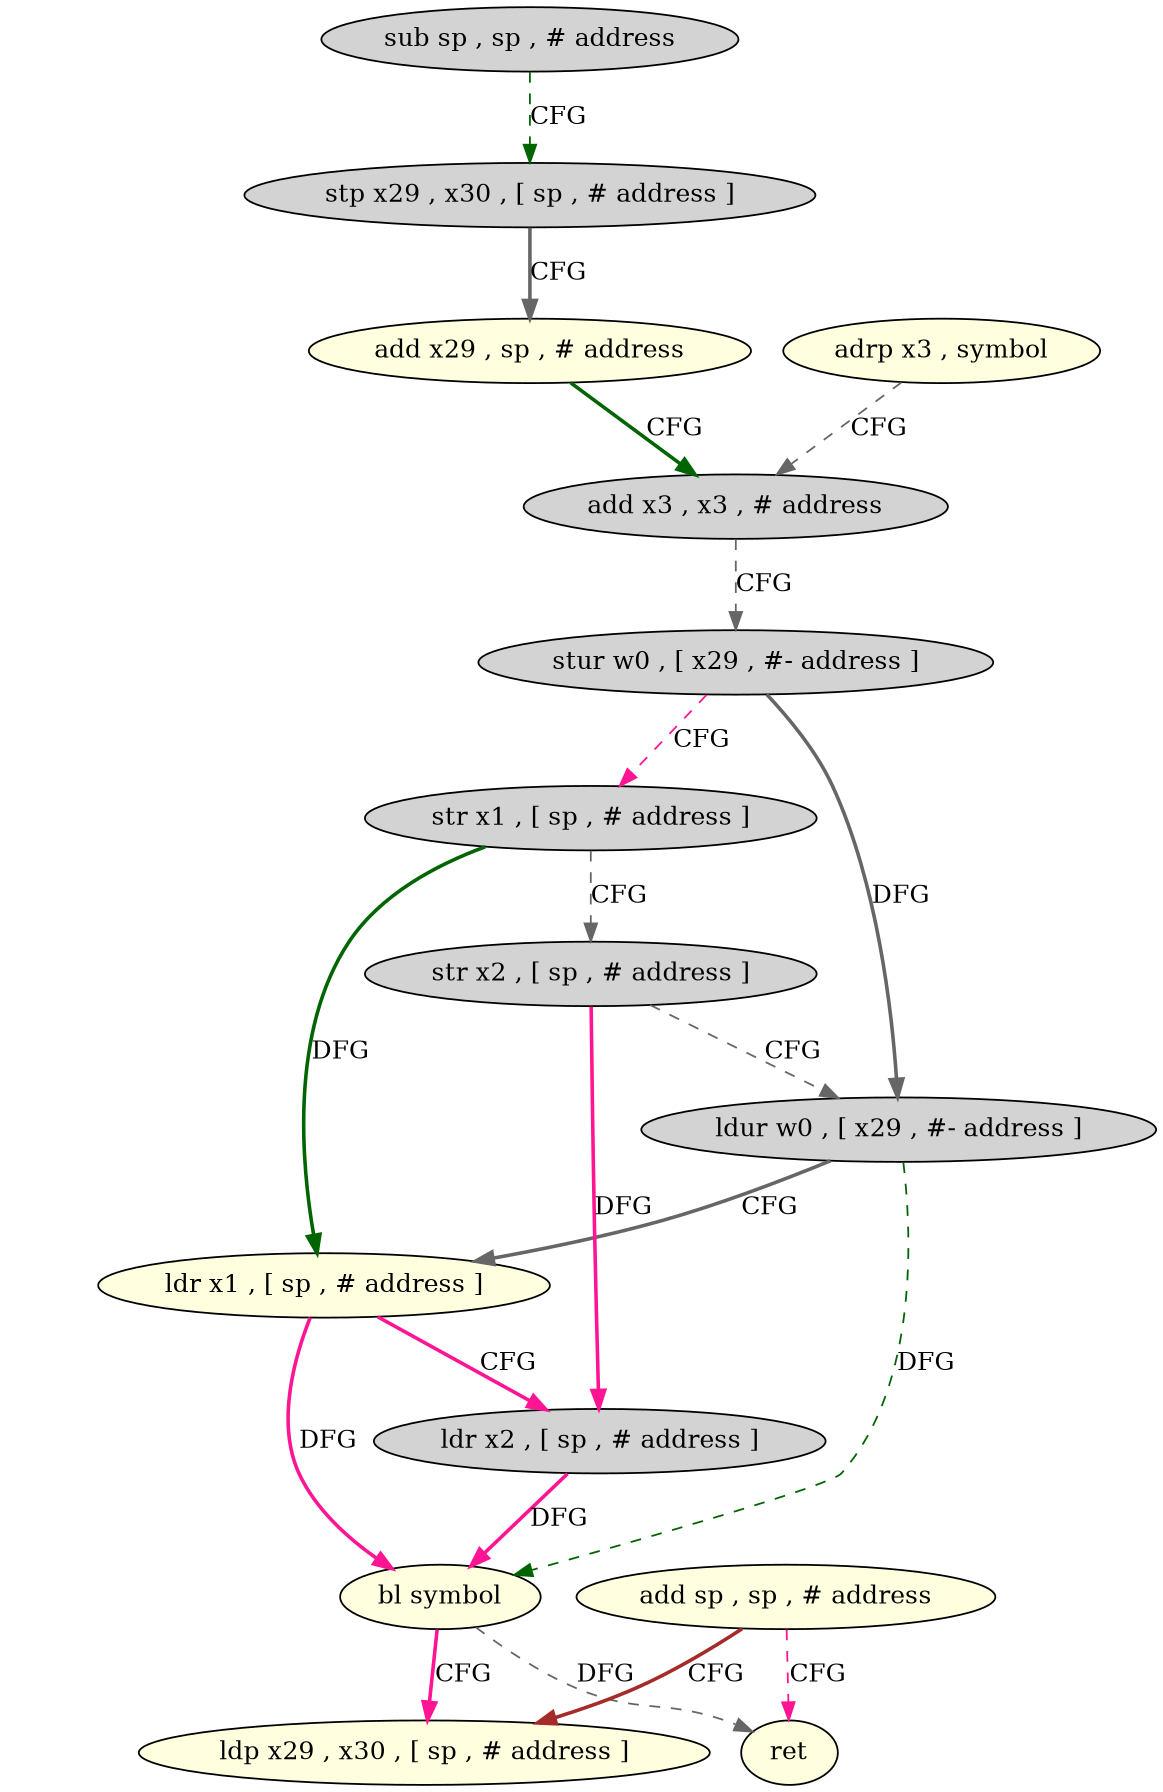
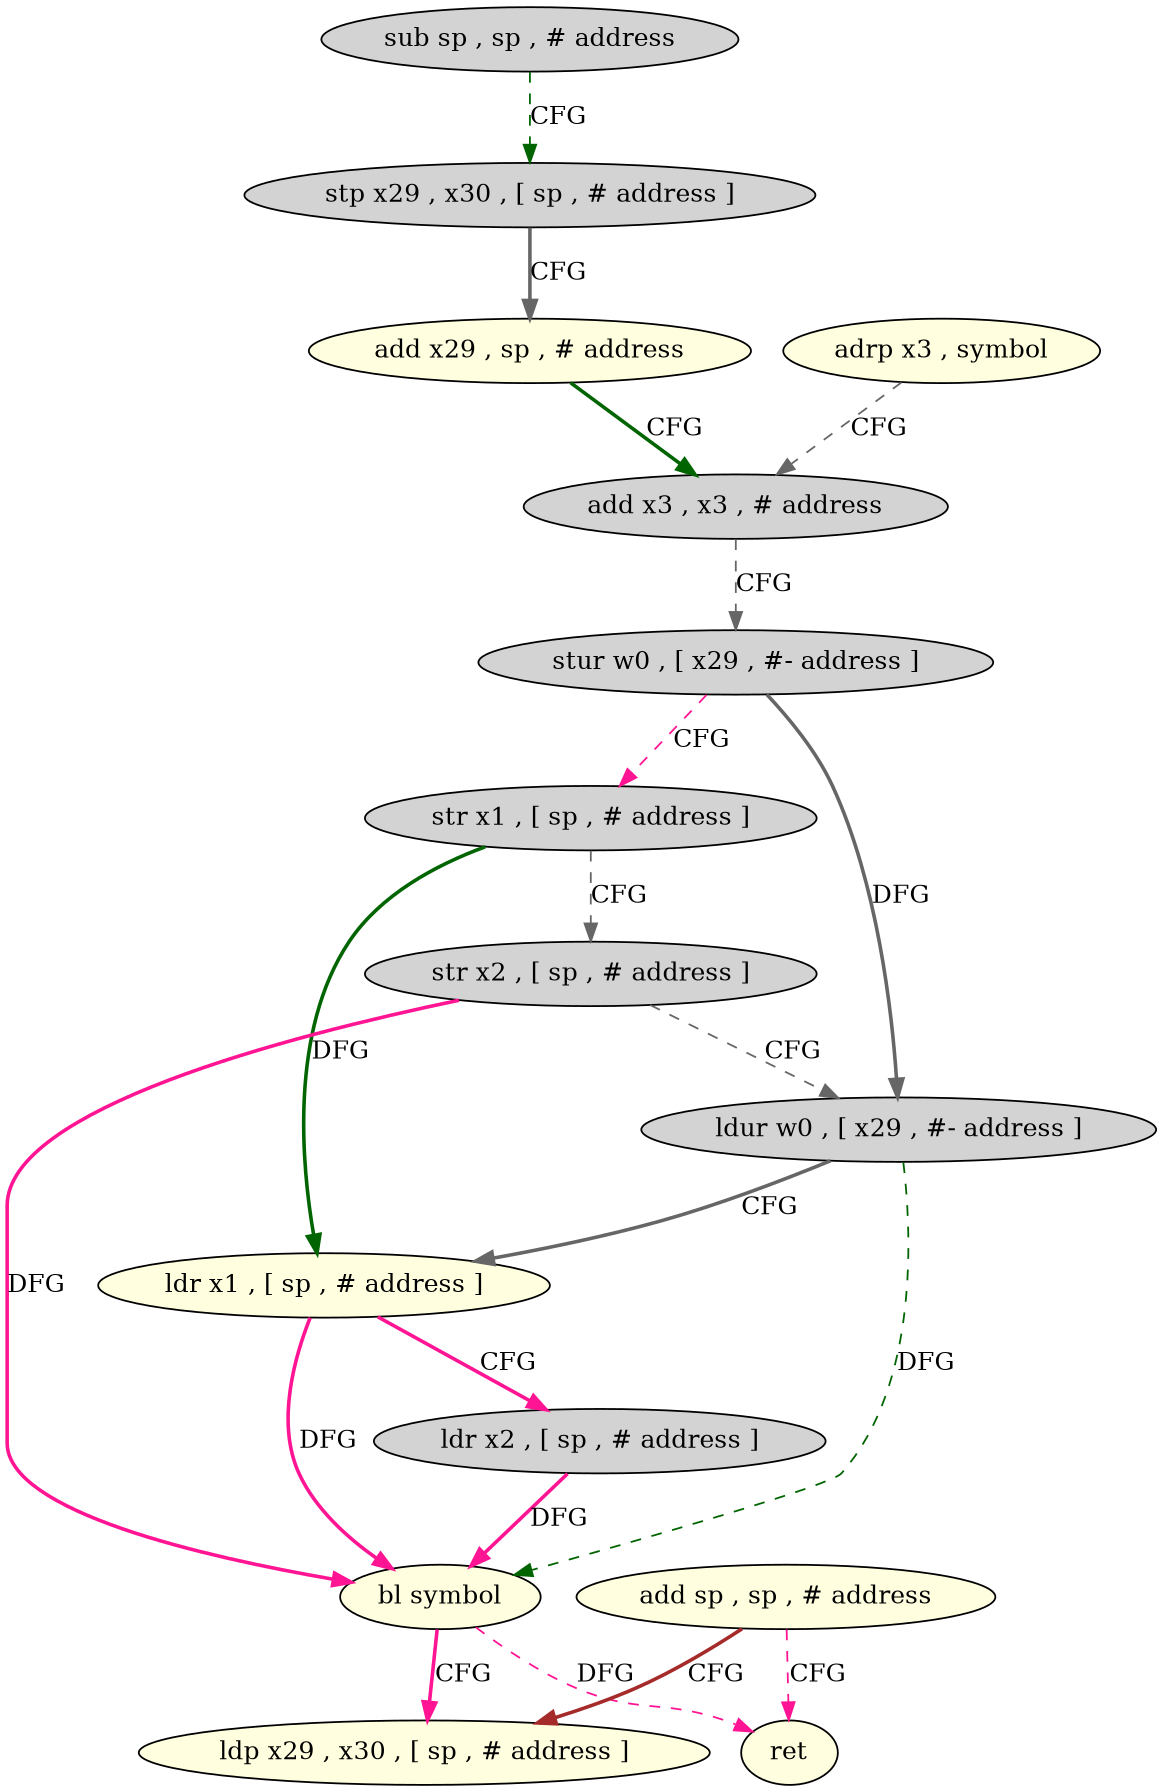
edge "str x2 , [ sp , # address ]" -> "ldr x2 , [ sp , # address ]": now "str x2 , [ sp , # address ]" -> "bl symbol"
edge "bl symbol" -> "ret": color gray40 -> deeppink
